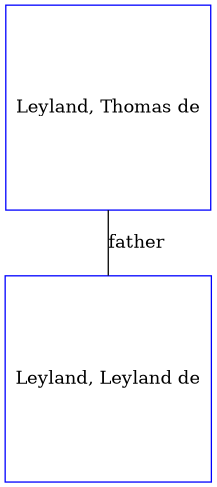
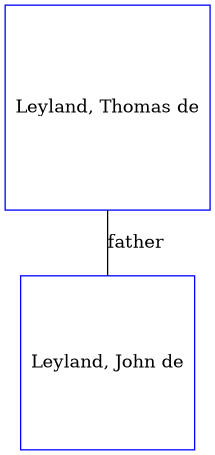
node "Leyland, Leyland de": label "Leyland, Leyland de" -> "Leyland, John de"
